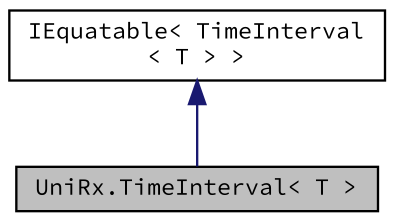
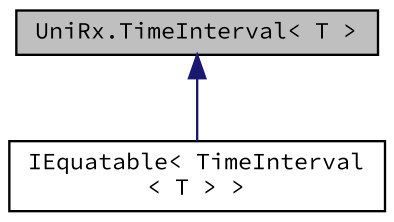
edge "UniRx.TimeInterval< T >" -> "IEquatable< TimeInterval < T > >": reversed
